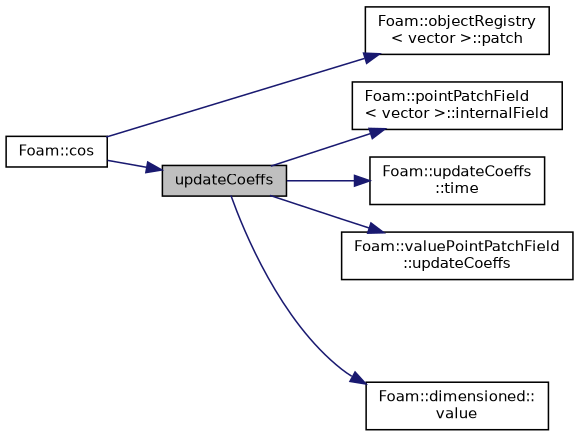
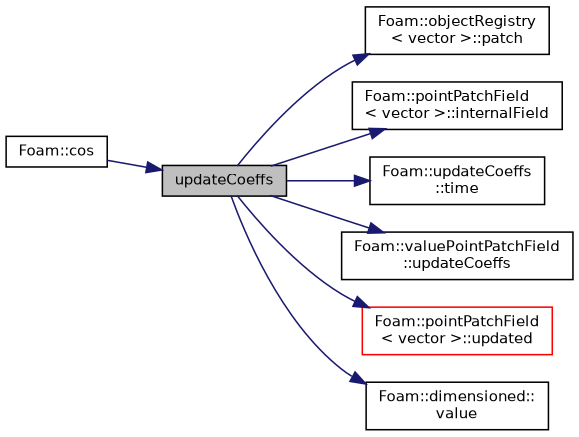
edge "Foam::cos" -> "Foam::objectRegistry < vector >::patch": now "updateCoeffs" -> "Foam::objectRegistry < vector >::patch"
node "Foam::pointPatchField < vector >::updated": added
